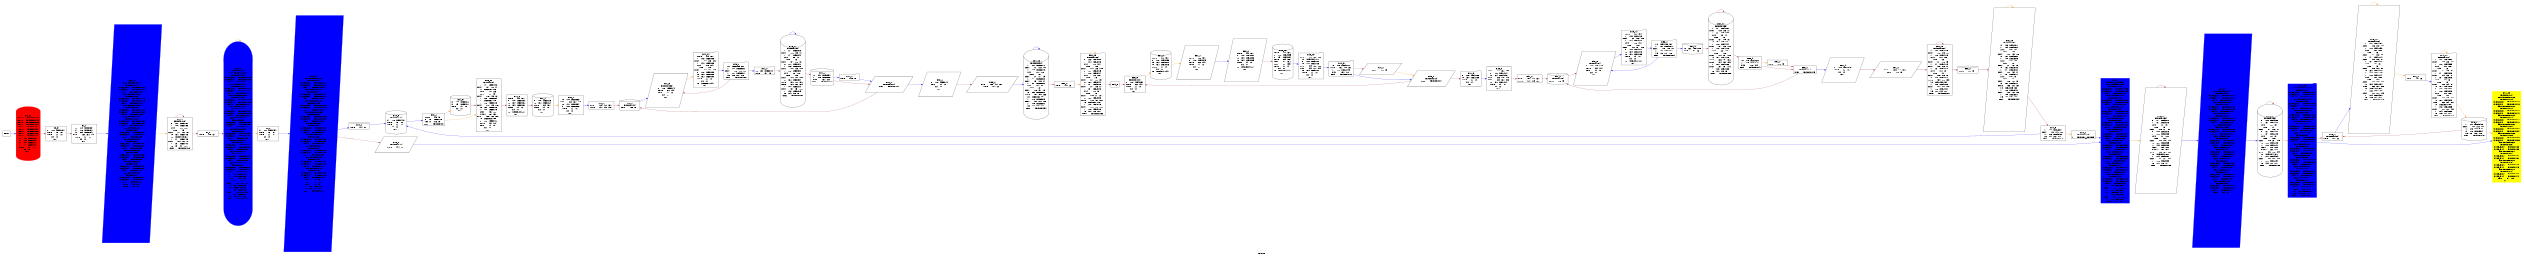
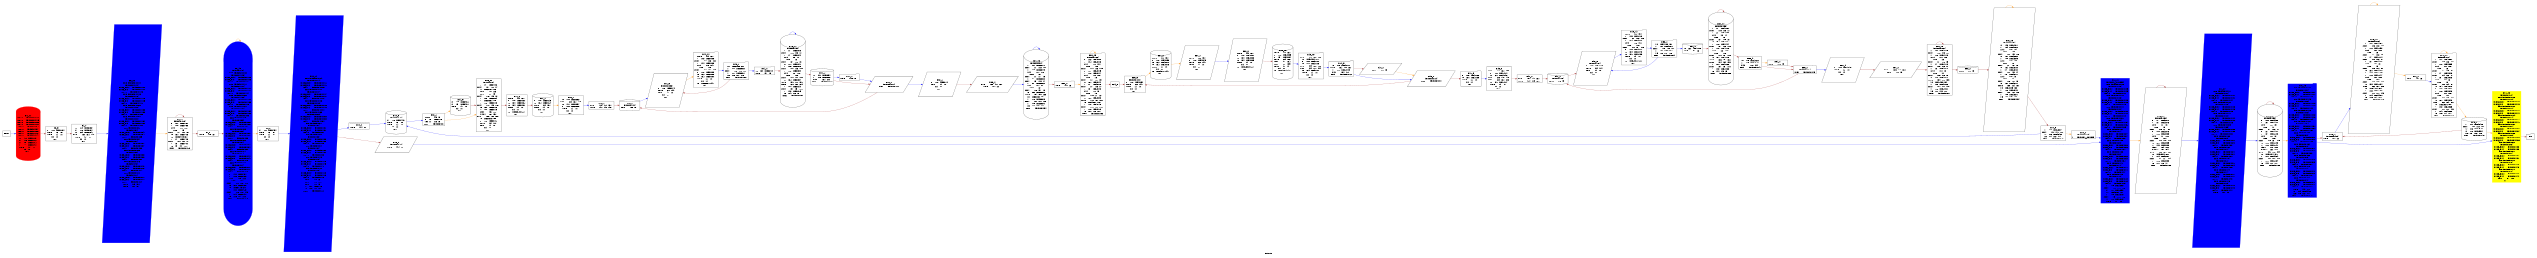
node "End": added
